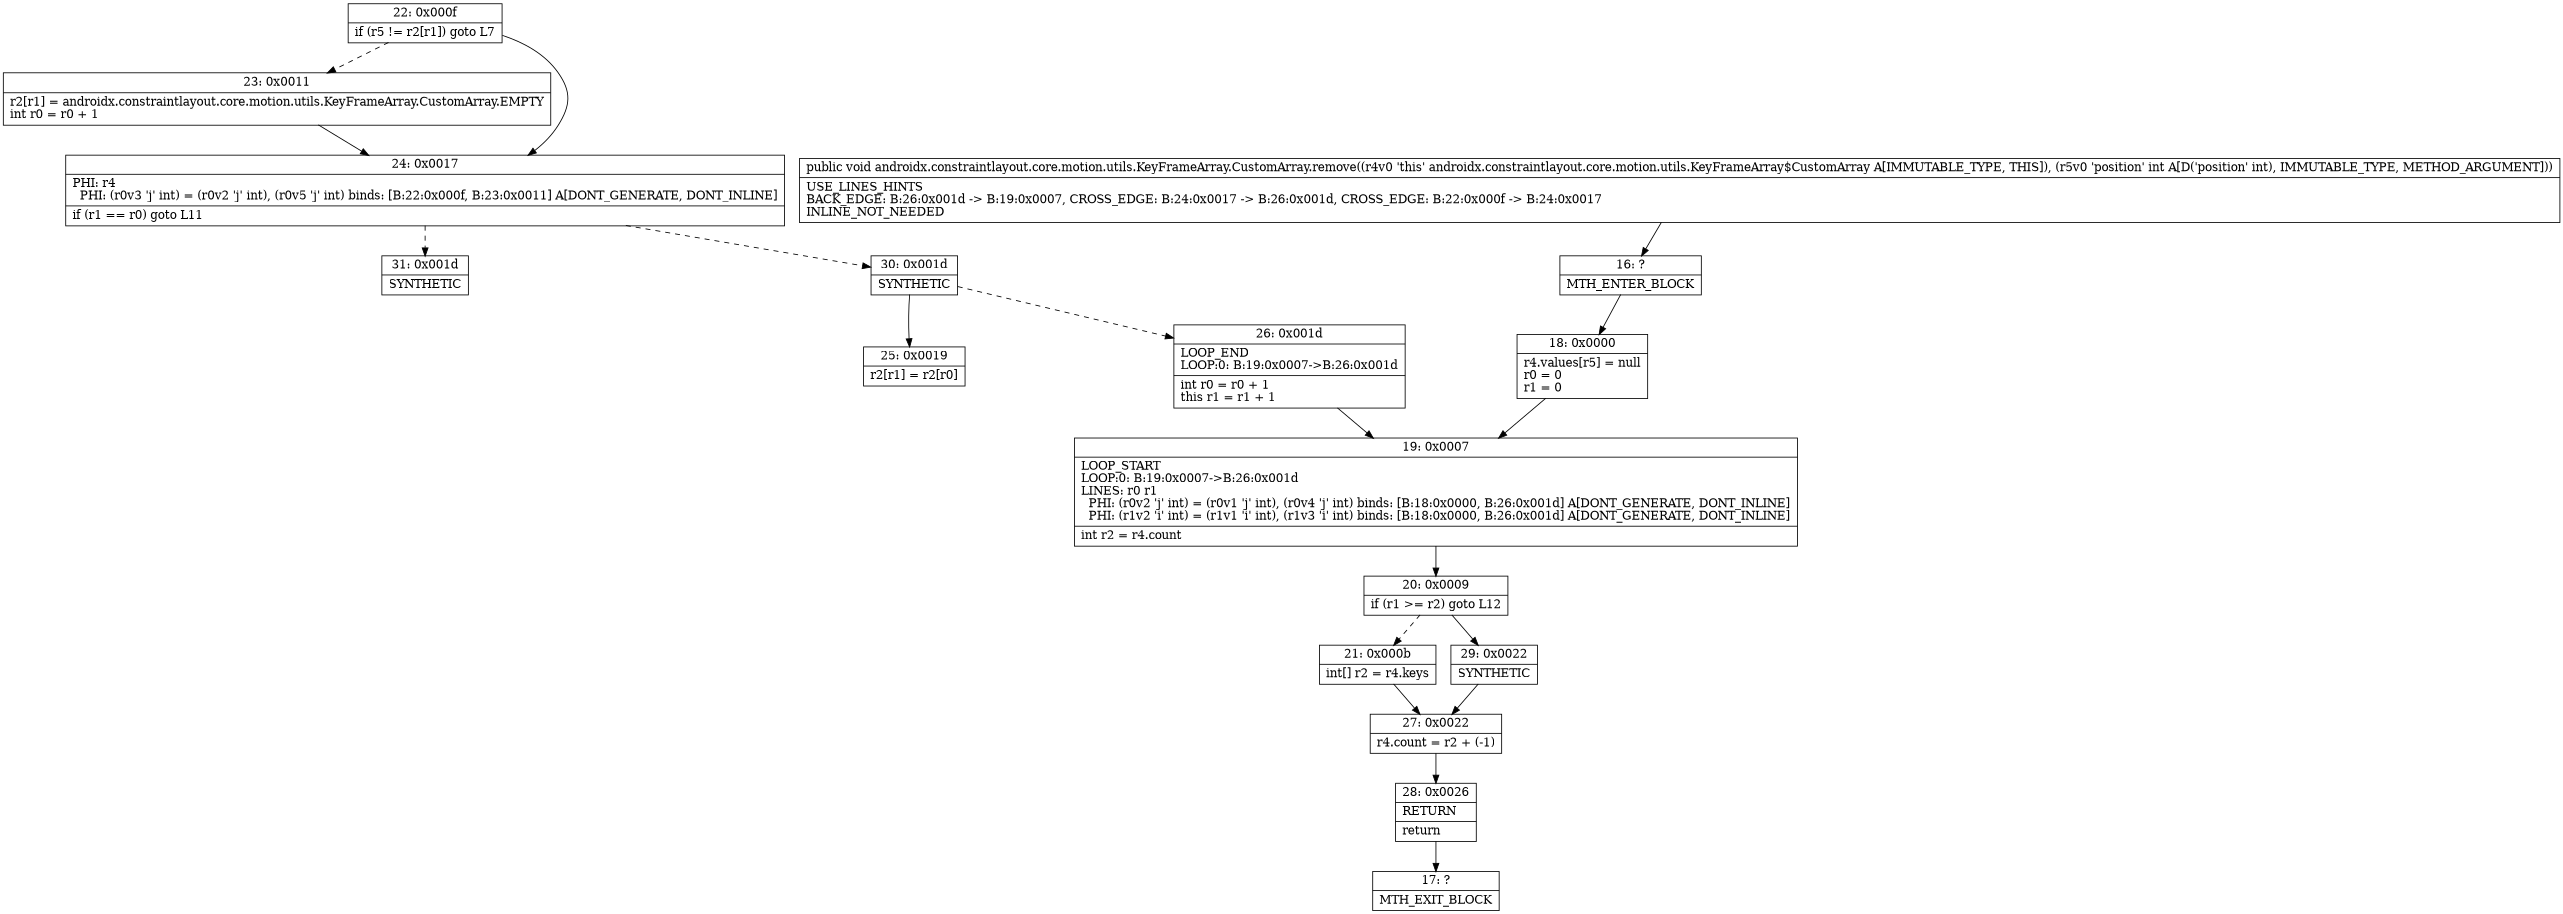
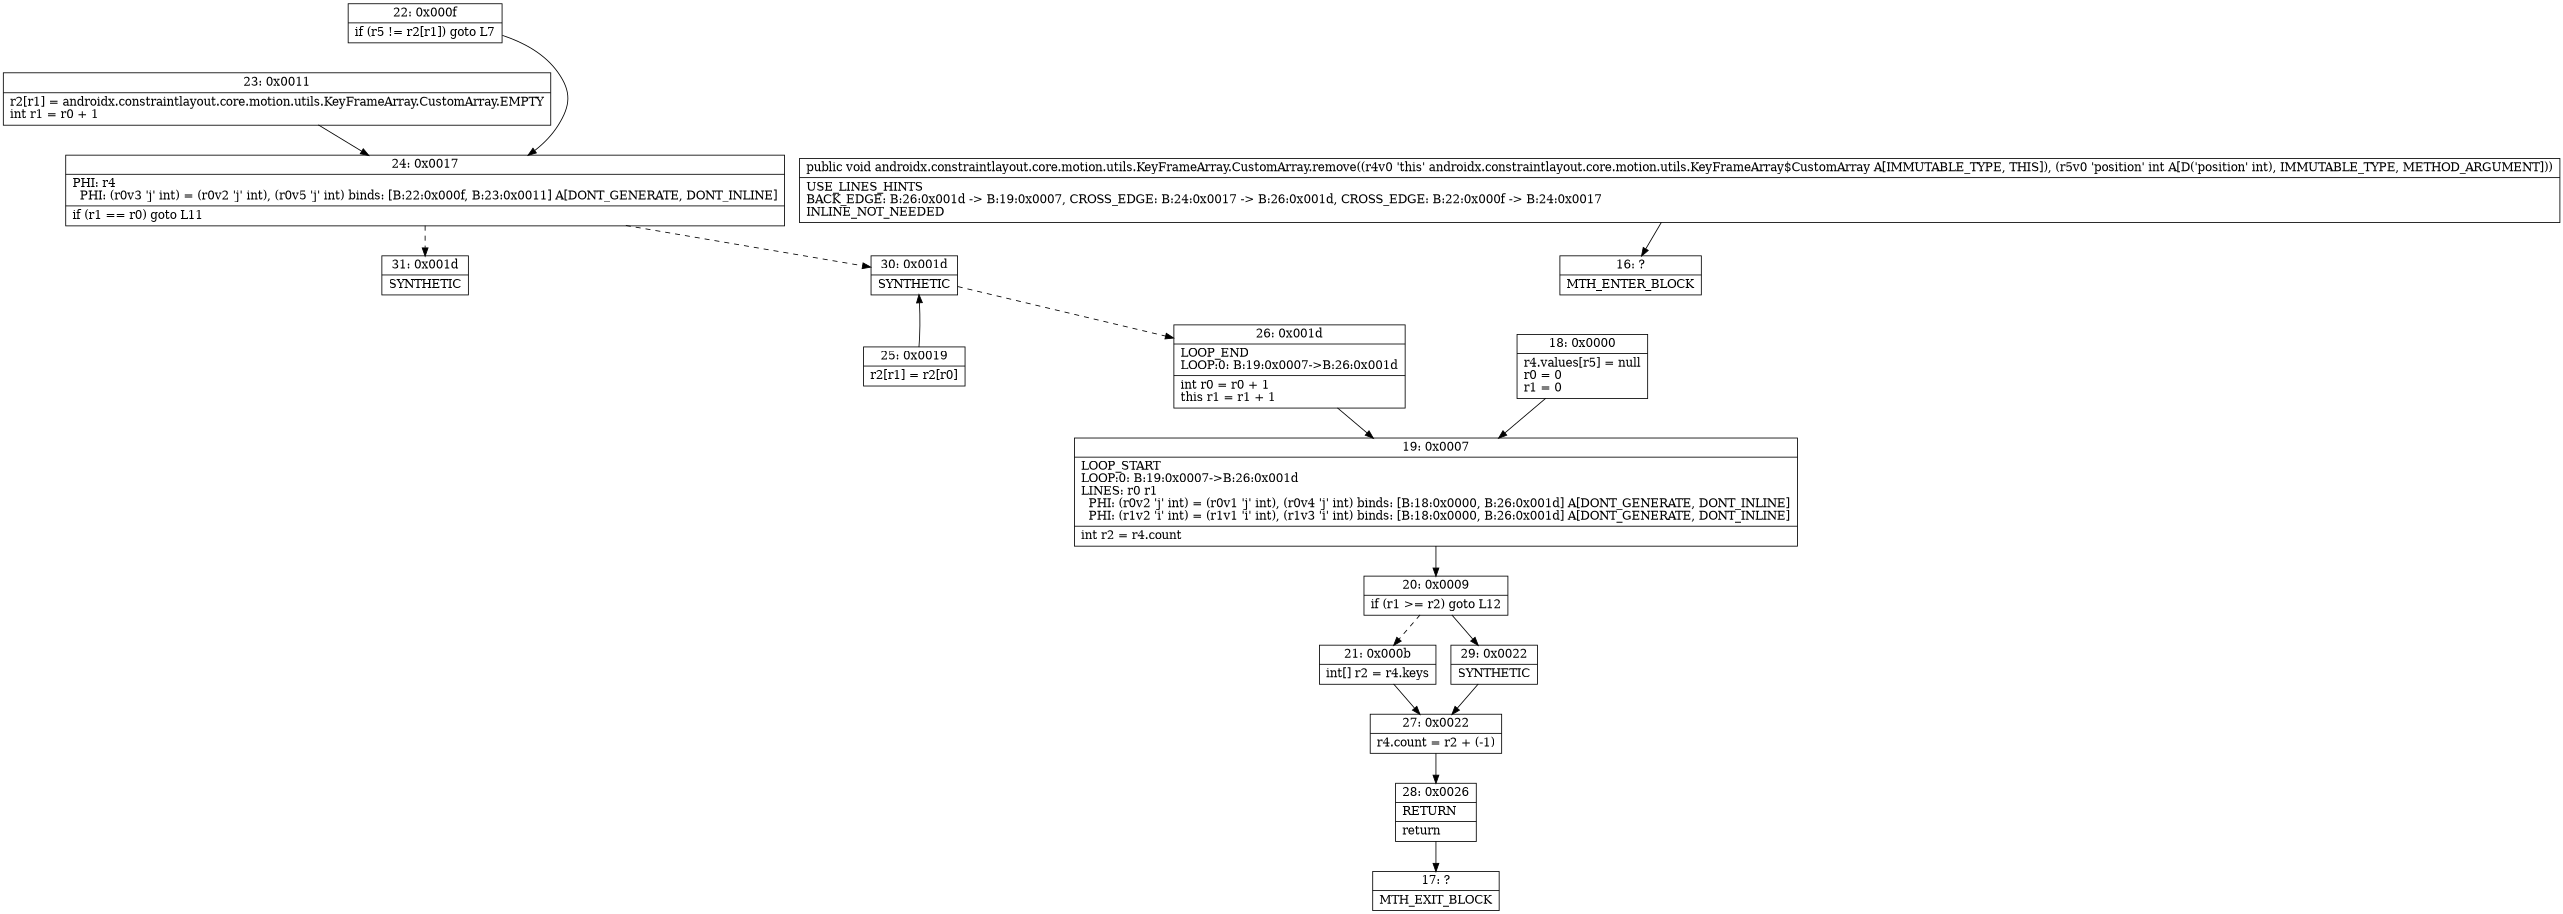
edge "22: 0x000f" -> "23: 0x0011": removed
node "23: 0x0011": text "int r0 = r0 + 1" -> "int r1 = r0 + 1"
edge "16: ?" -> "18: 0x0000": removed
edge "30: 0x001d" -> "25: 0x0019": reversed
